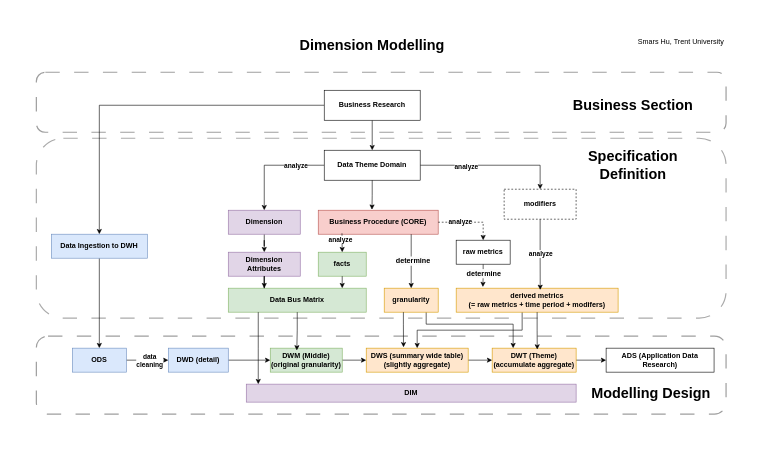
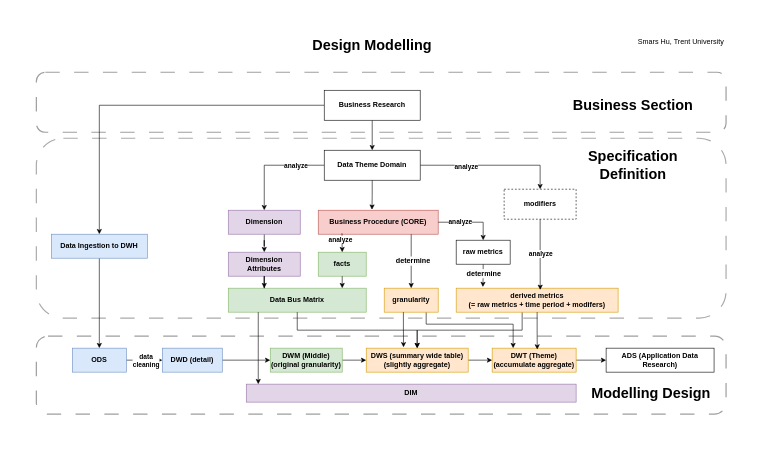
node "Dimension Modelling": label "Dimension Modelling" -> "Design Modelling"
edge "Business Procedure (CORE)" -> "raw metrics": style dashed -> solid
edge "Data Bus Matrix" -> "DWM (Middle) (original granularity)": now "Data Bus Matrix" -> "DWS (summary wide table) (slightly aggregate)"
node "DWD (detail)": moved (198, 360) -> (192, 360)
